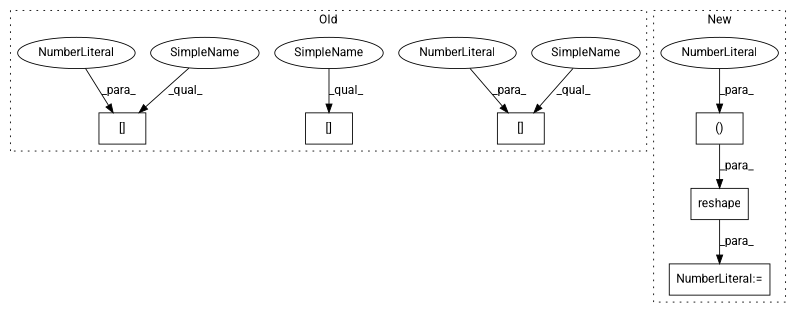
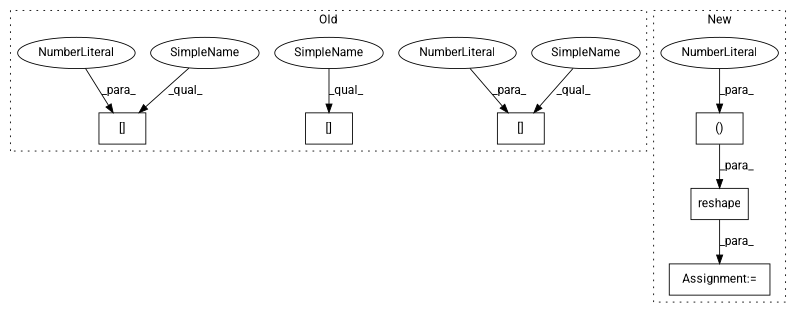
node "NumberLiteral:=": label "NumberLiteral:=" -> "Assignment:="
